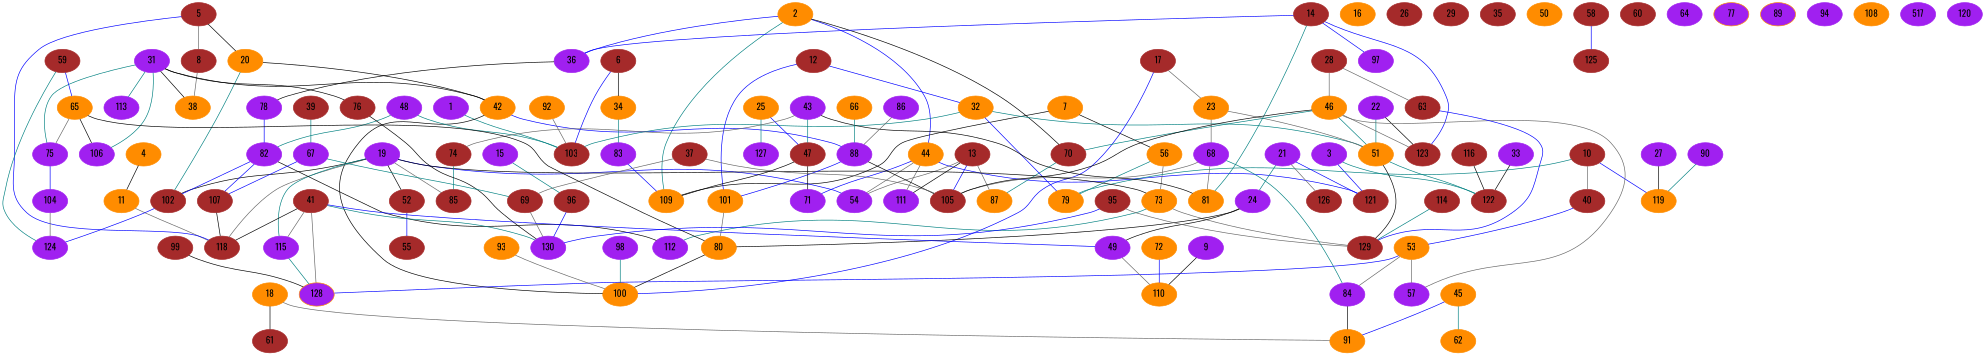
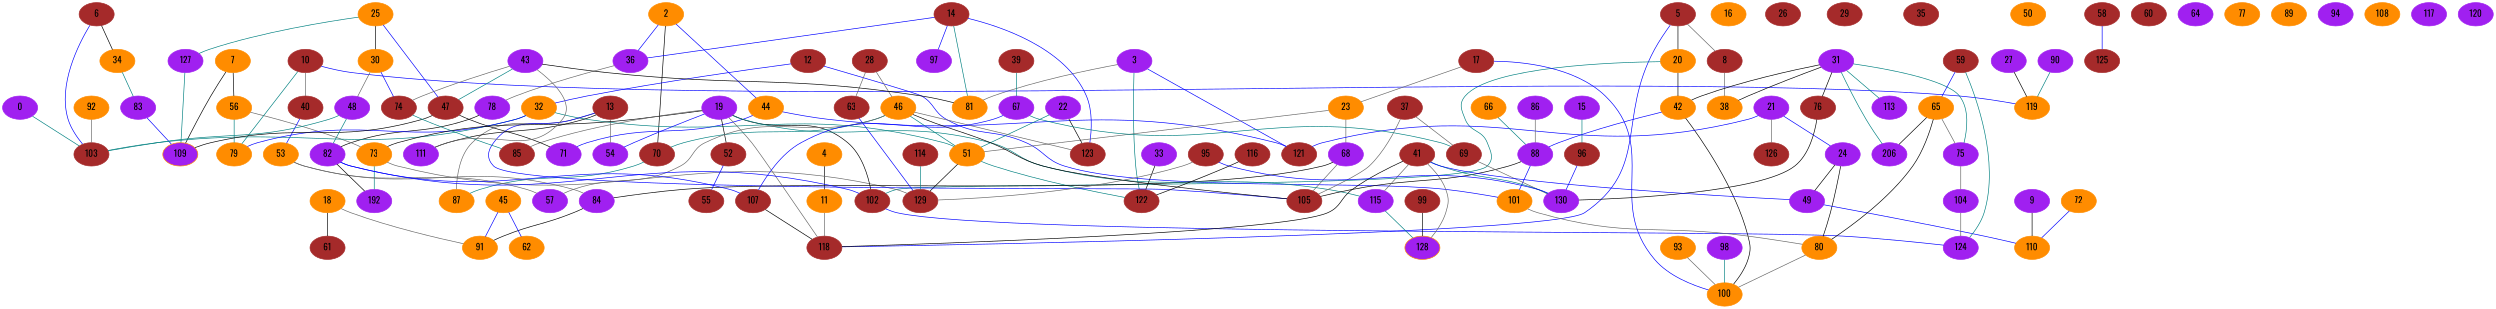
node "77": fillcolor purple -> darkorange
node "89": fillcolor purple -> darkorange
node "517": label "517" -> "117"
node "30": added
edge "36" -- "78": color black -> gray40
edge "2" -- "109": now "127" -- "109"
node "1": label "1" -> "0"
edge "78" -- "82": color blue -> black
node "106": label "106" -> "206"
edge "21" -- "24": color teal -> blue
edge "75" -- "104": color blue -> gray40
edge "44" -- "111": now "43" -- "111"
edge "68" -- "81": now "3" -- "81"
edge "44" -- "54": removed
node "109": fillcolor darkorange -> purple
edge "68" -- "84": color teal -> black
node "112": label "112" -> "192"
edge "49" -- "110": color gray40 -> blue
edge "80" -- "100": color black -> gray40
edge "53" -- "128": removed
edge "45" -- "62": color teal -> blue
